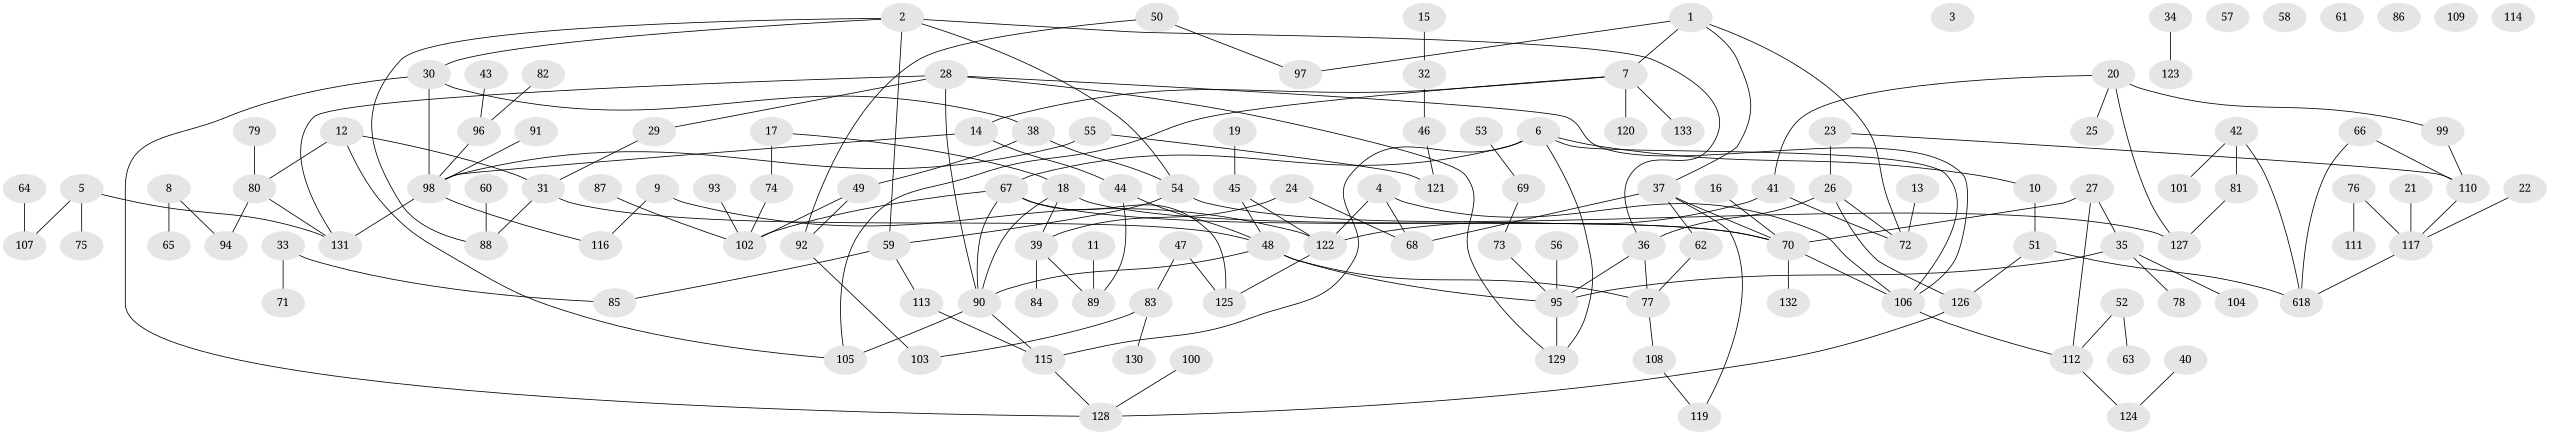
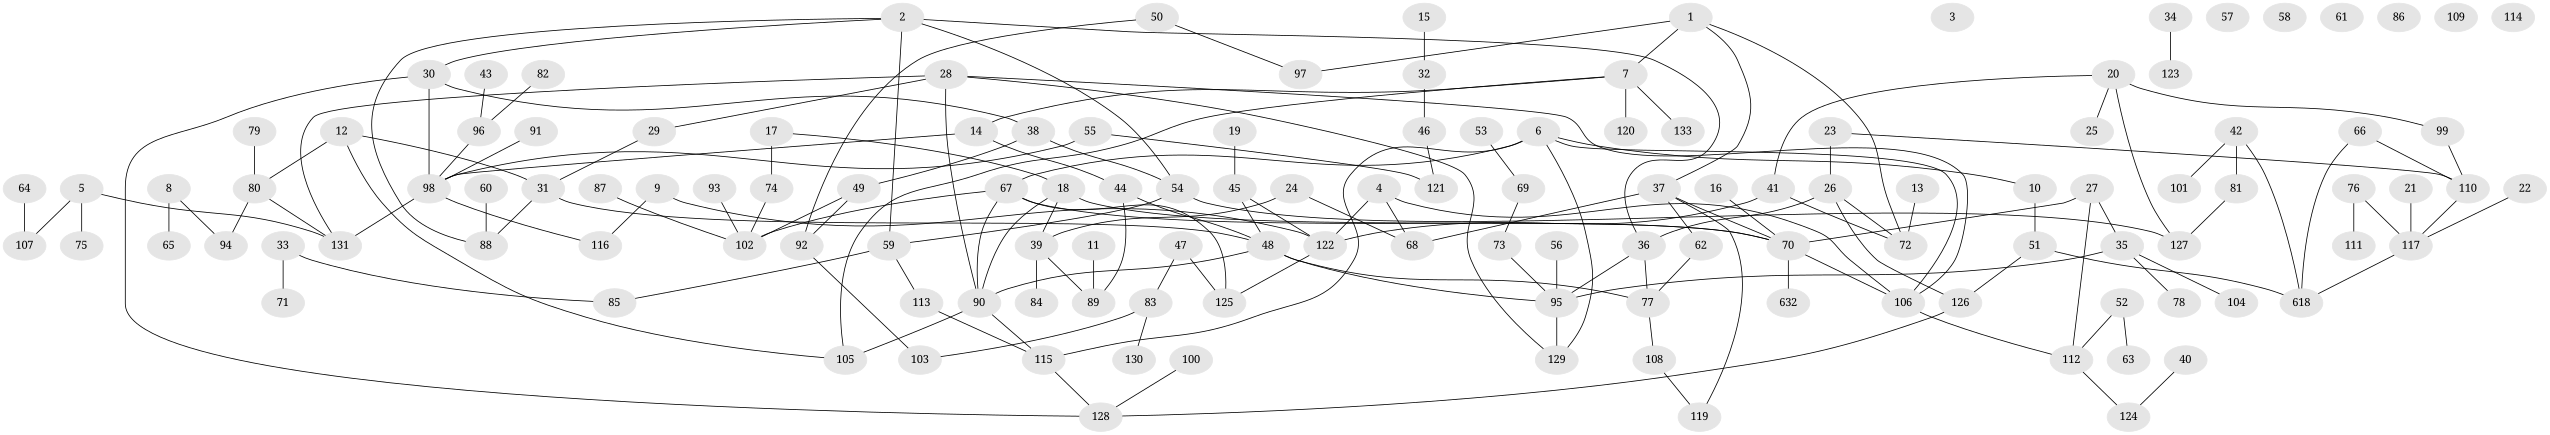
node "132": label "132" -> "632"
